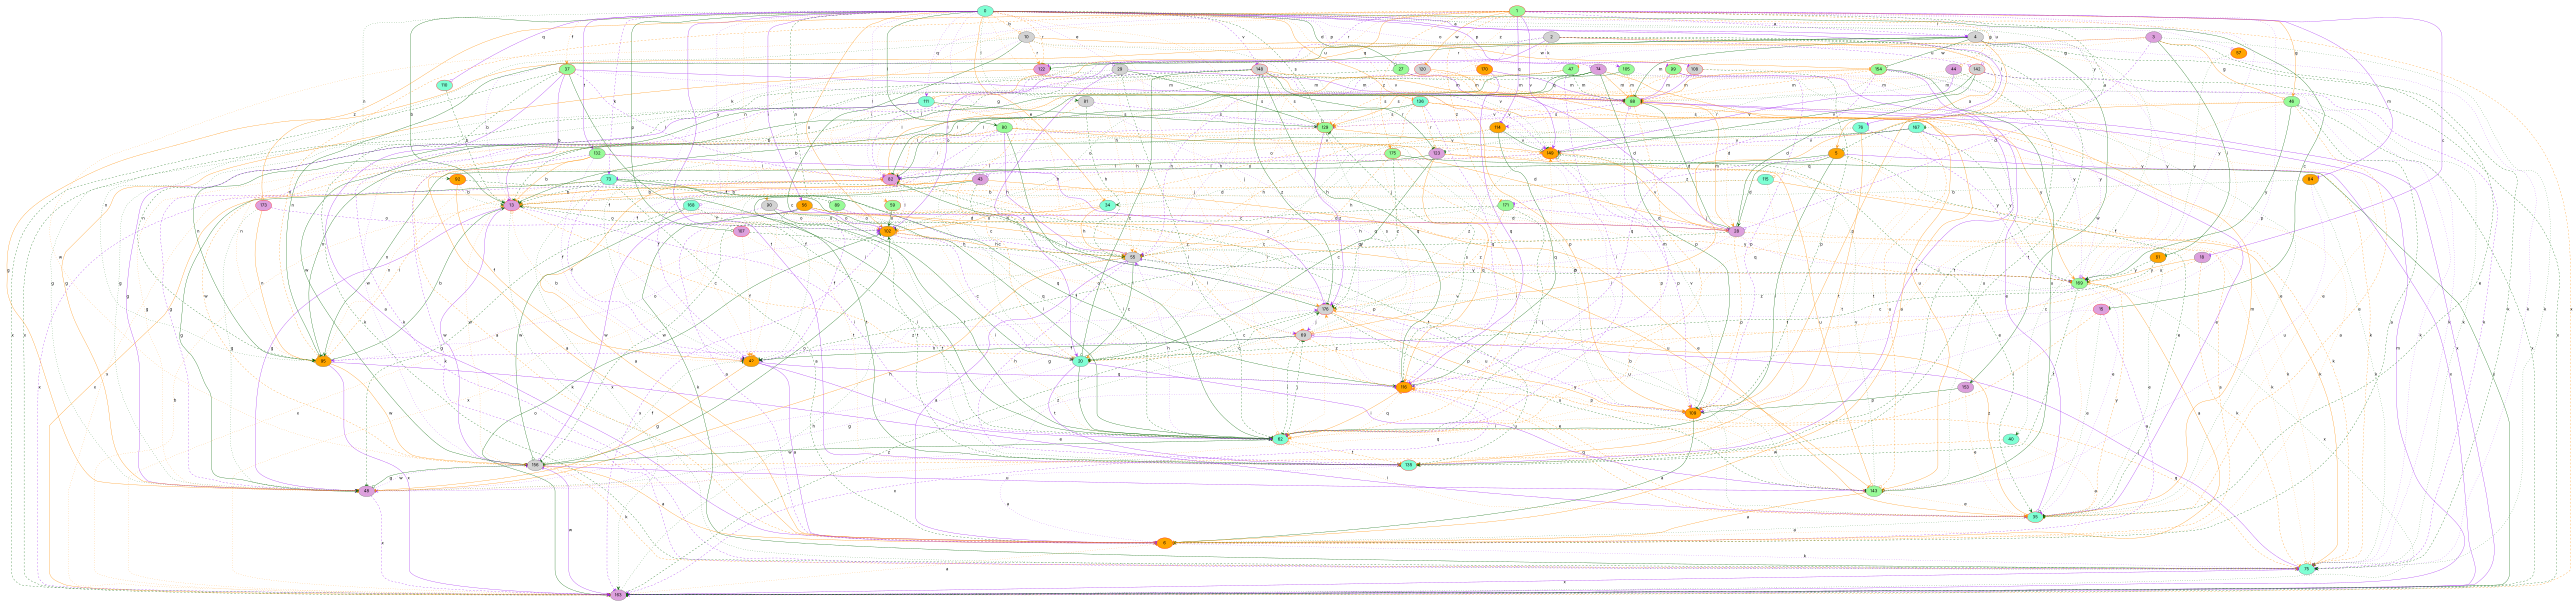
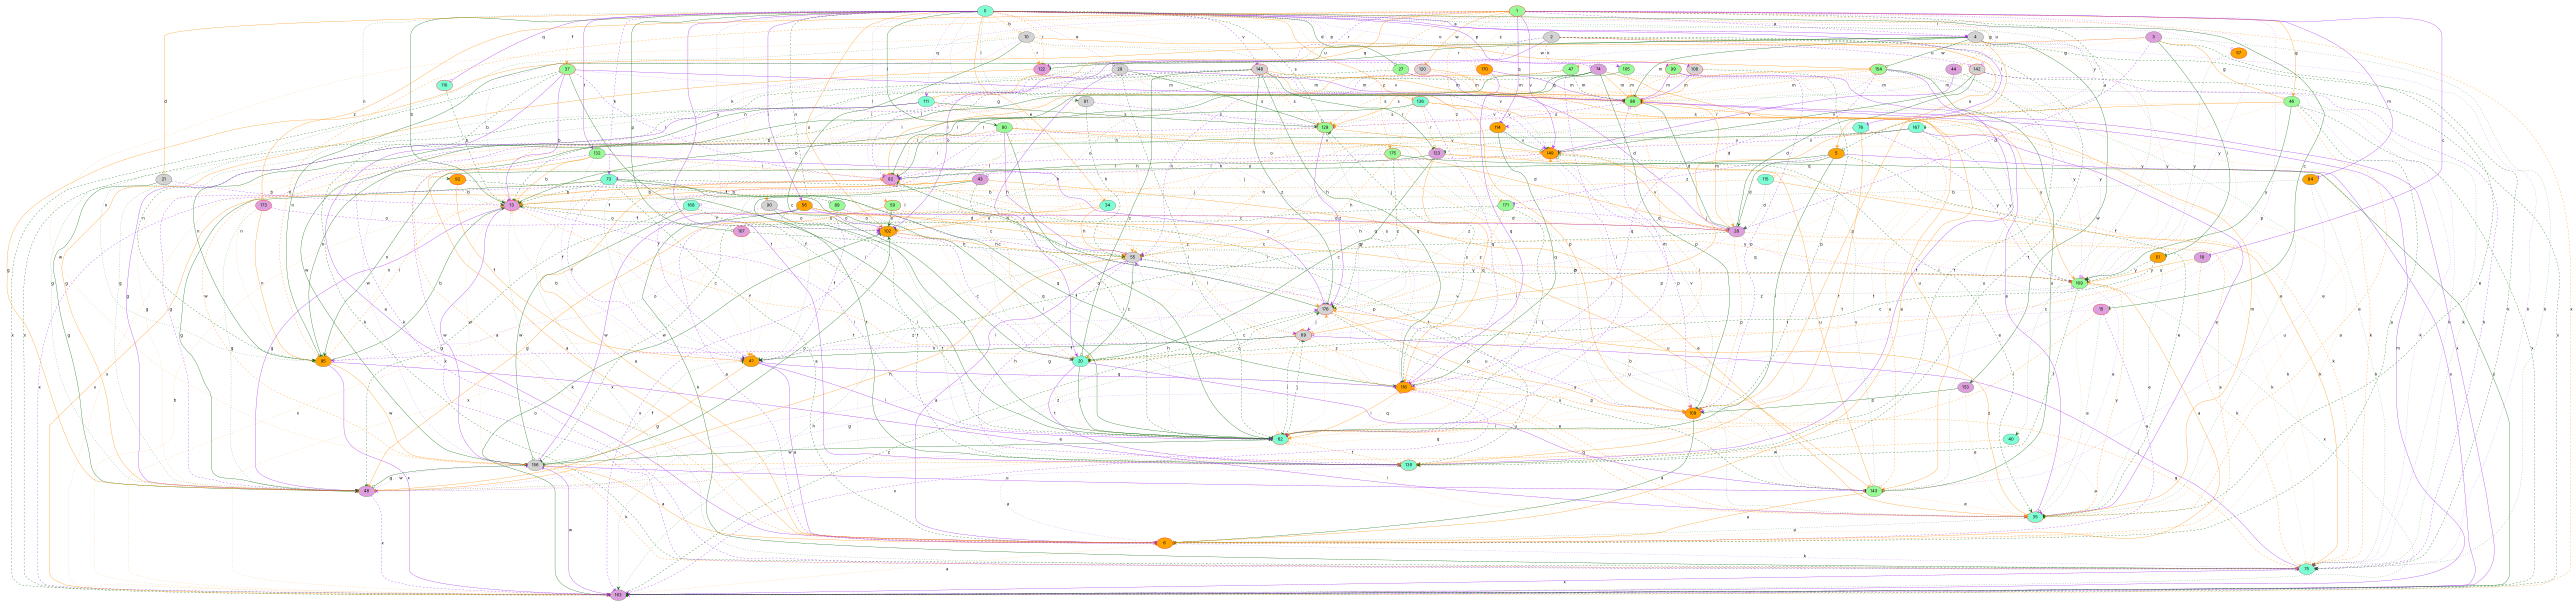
node "21": added
edge "115" -> "34": now "115" -> "28"
edge "59" -> "48": added, label "g"
